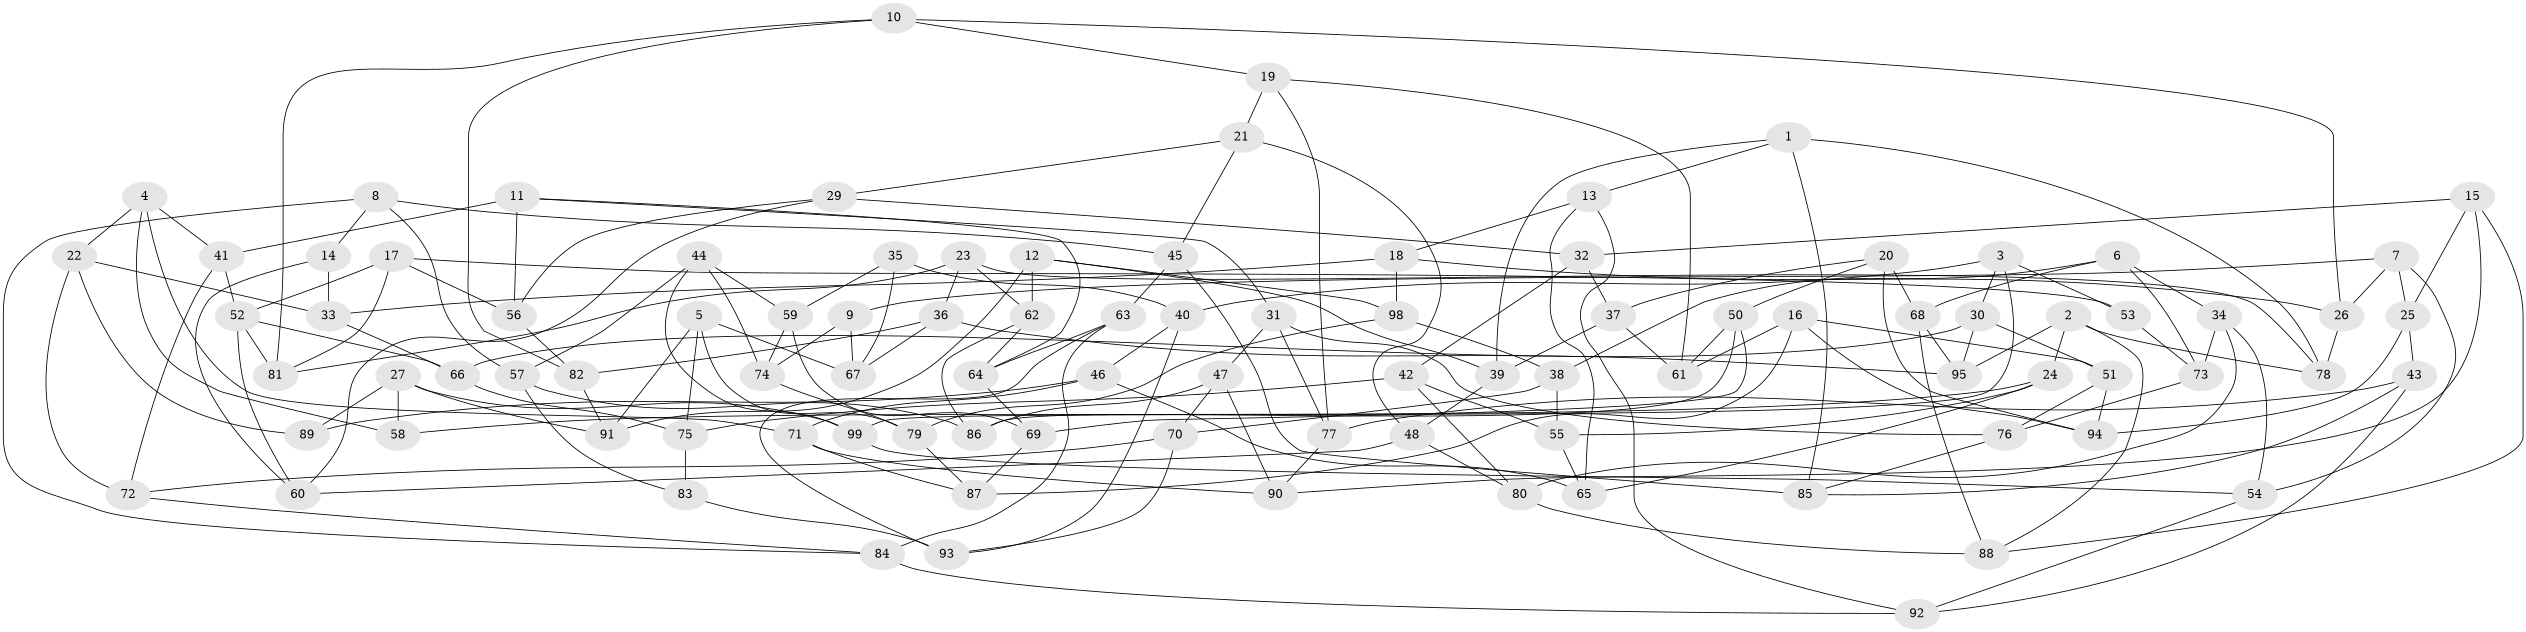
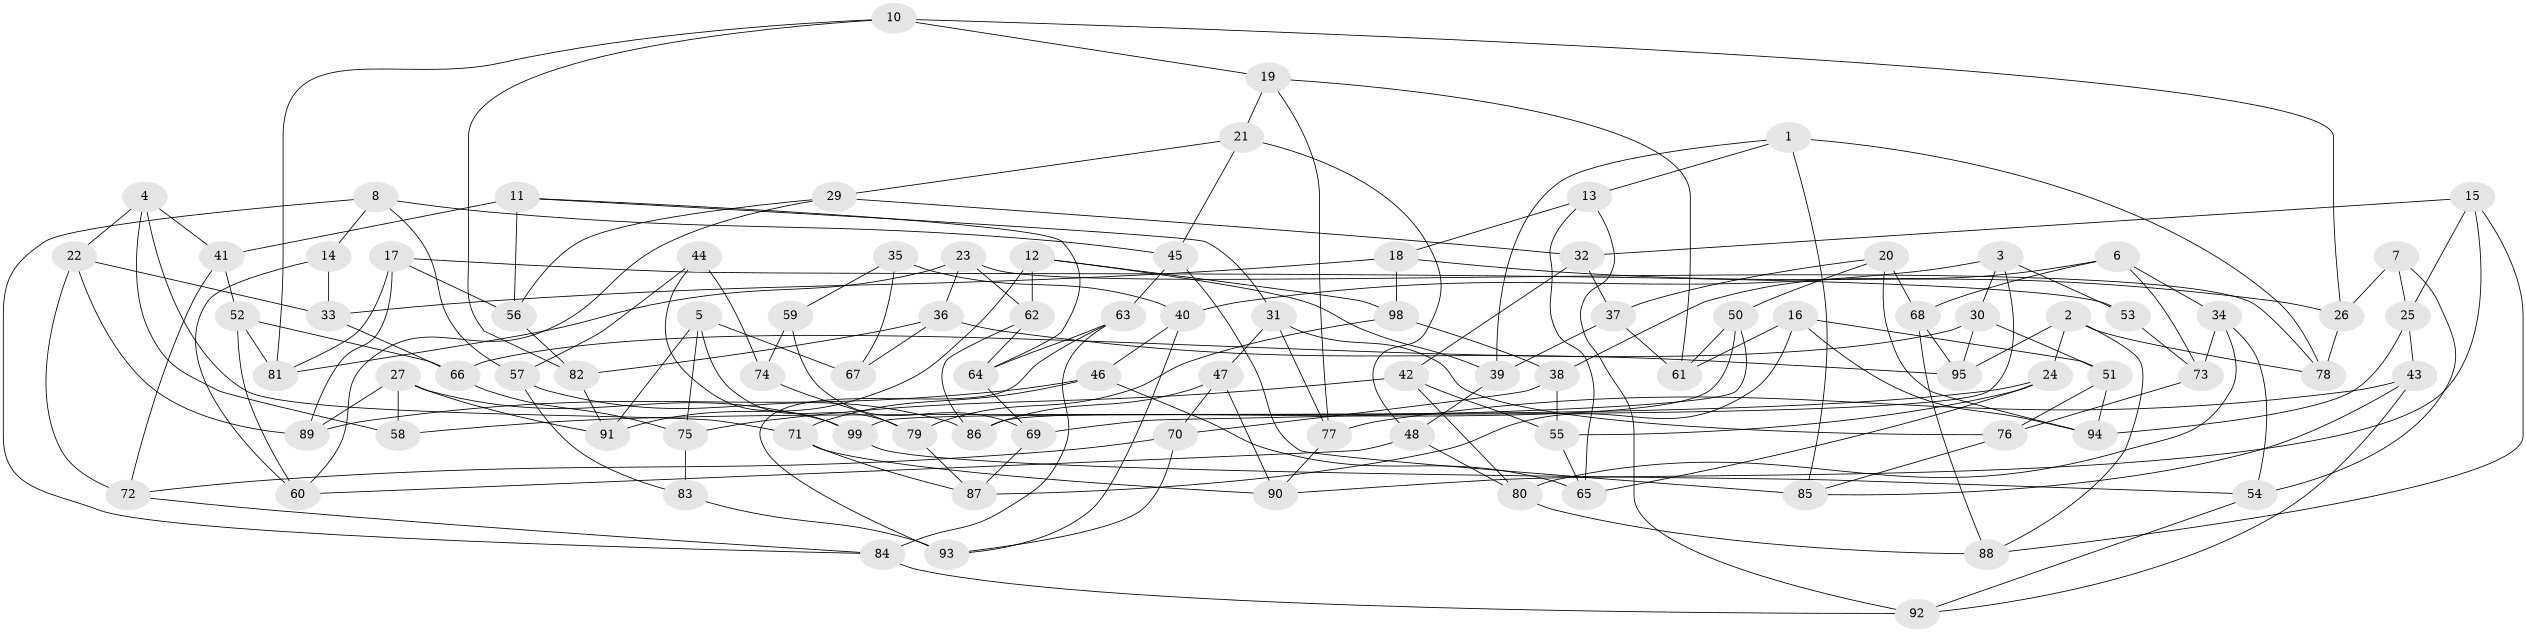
edge "44" -- "59": removed
edge "17" -- "52": now "17" -- "89"
node "9": removed
